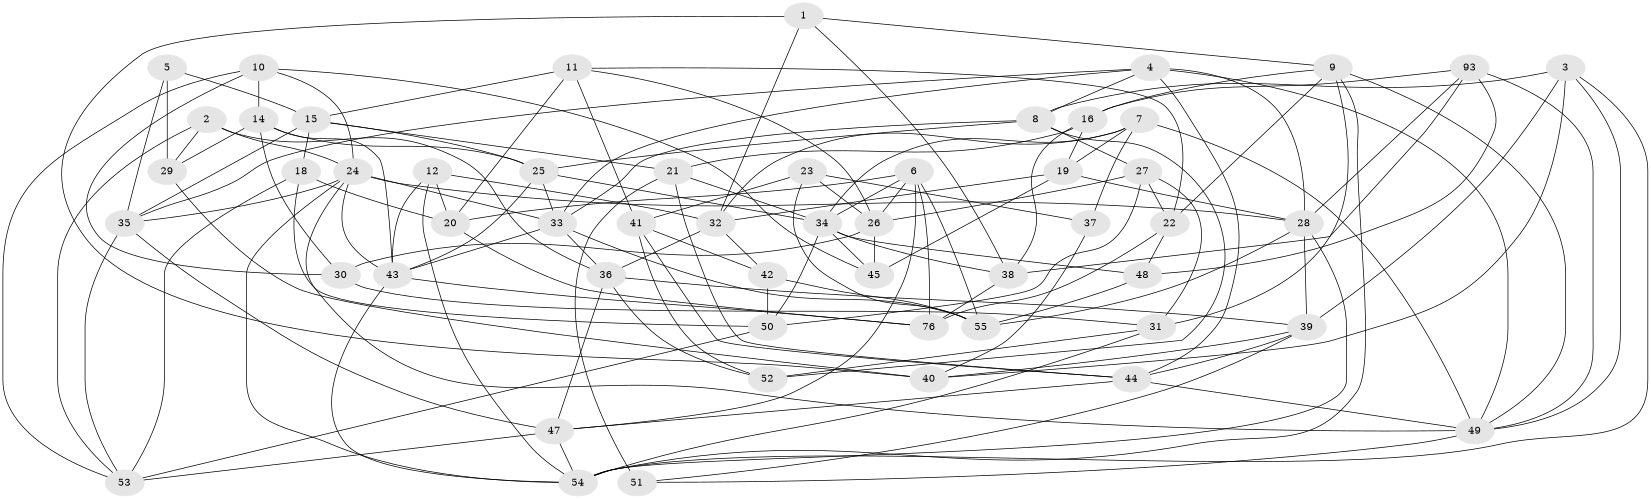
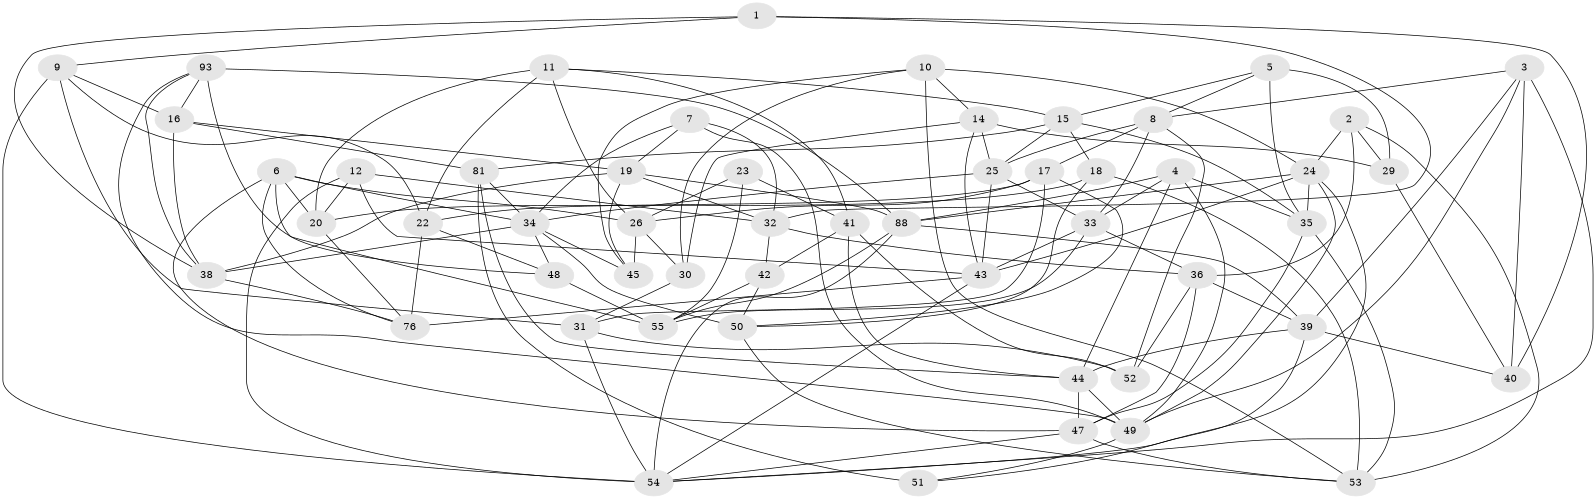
edge "4" -- "8": now "5" -- "8"
node "21": label "21" -> "81"
node "27": label "27" -> "17"
edge "19" -- "38": added
edge "24" -- "33": removed
edge "9" -- "49": removed
node "37": removed
node "28": label "28" -> "88"
